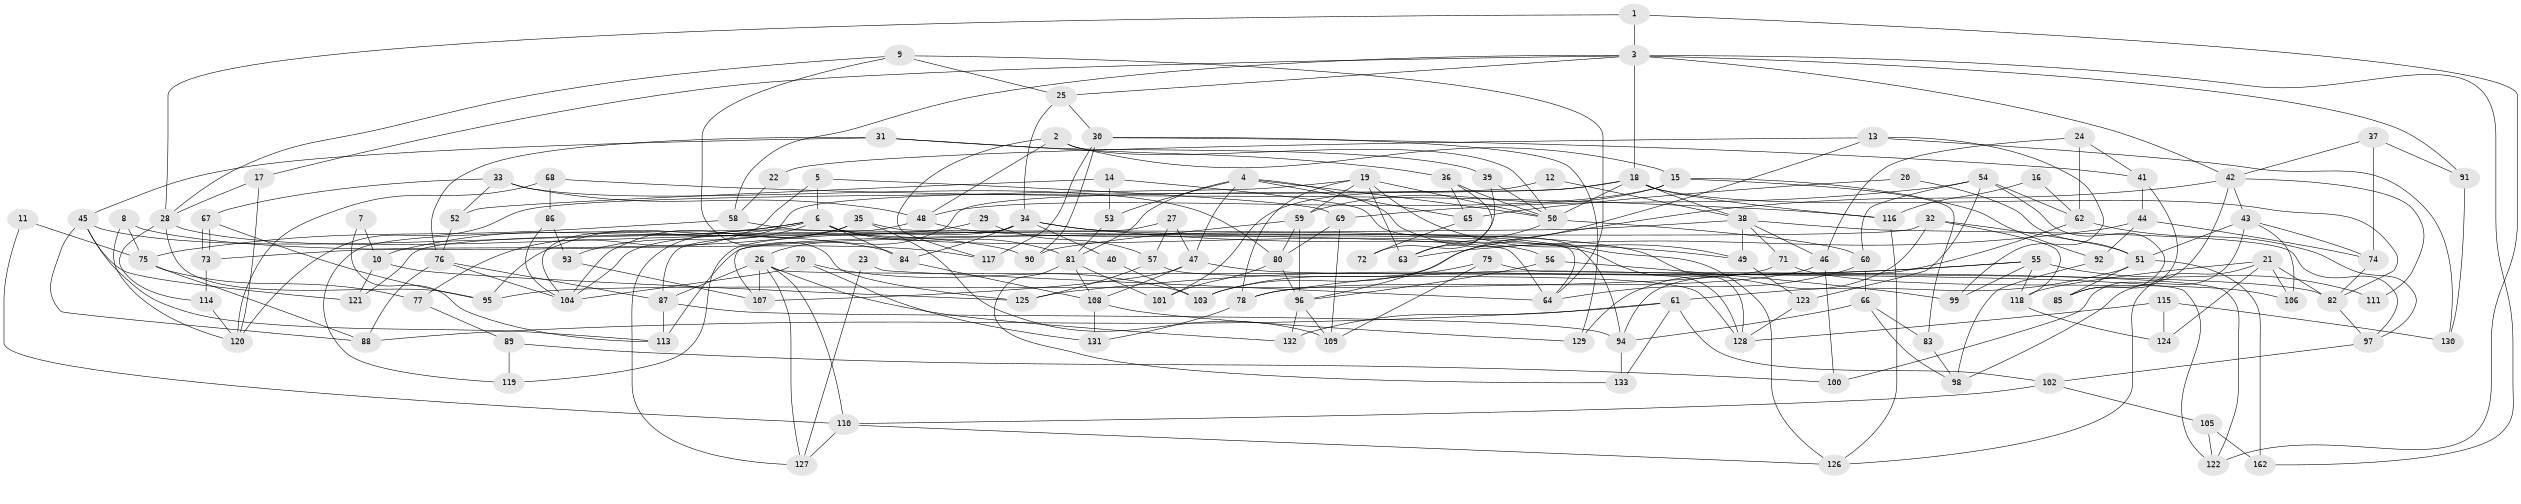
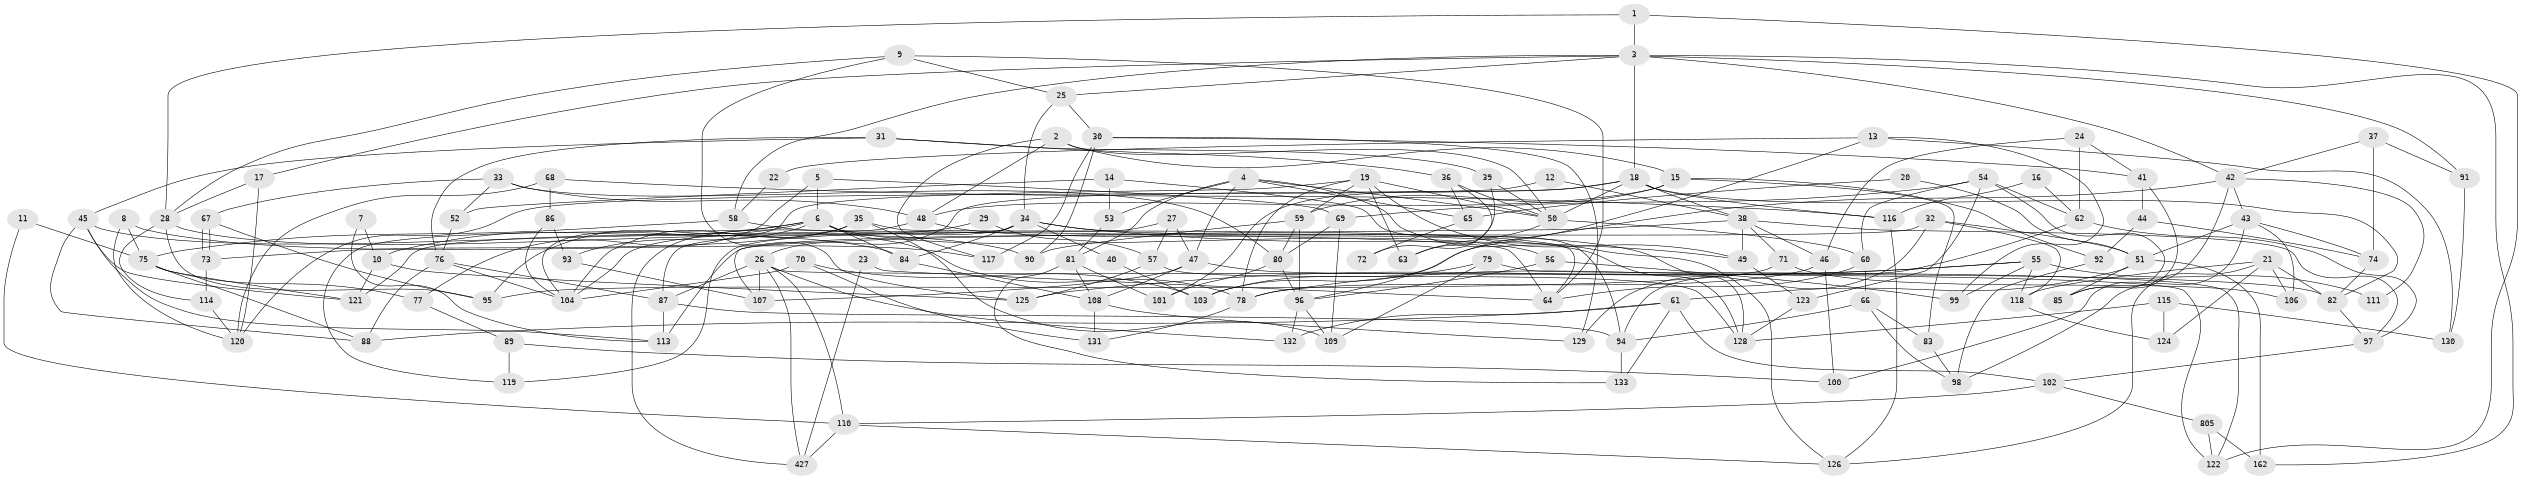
edge "6" -- "81": now "6" -- "78"
edge "44" -- "63": removed
edge "75" -- "121": added
node "105": label "105" -> "805"
node "127": label "127" -> "427"
